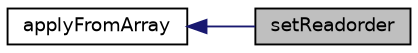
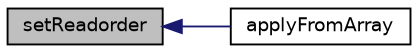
edge "setReadorder" -> "applyFromArray": reversed
